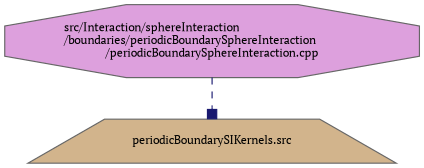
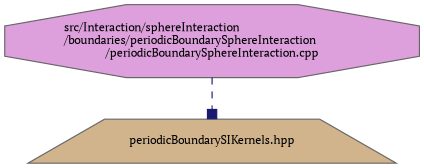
node "periodicBoundarySIKernels.src": label "periodicBoundarySIKernels.src" -> "periodicBoundarySIKernels.hpp"
